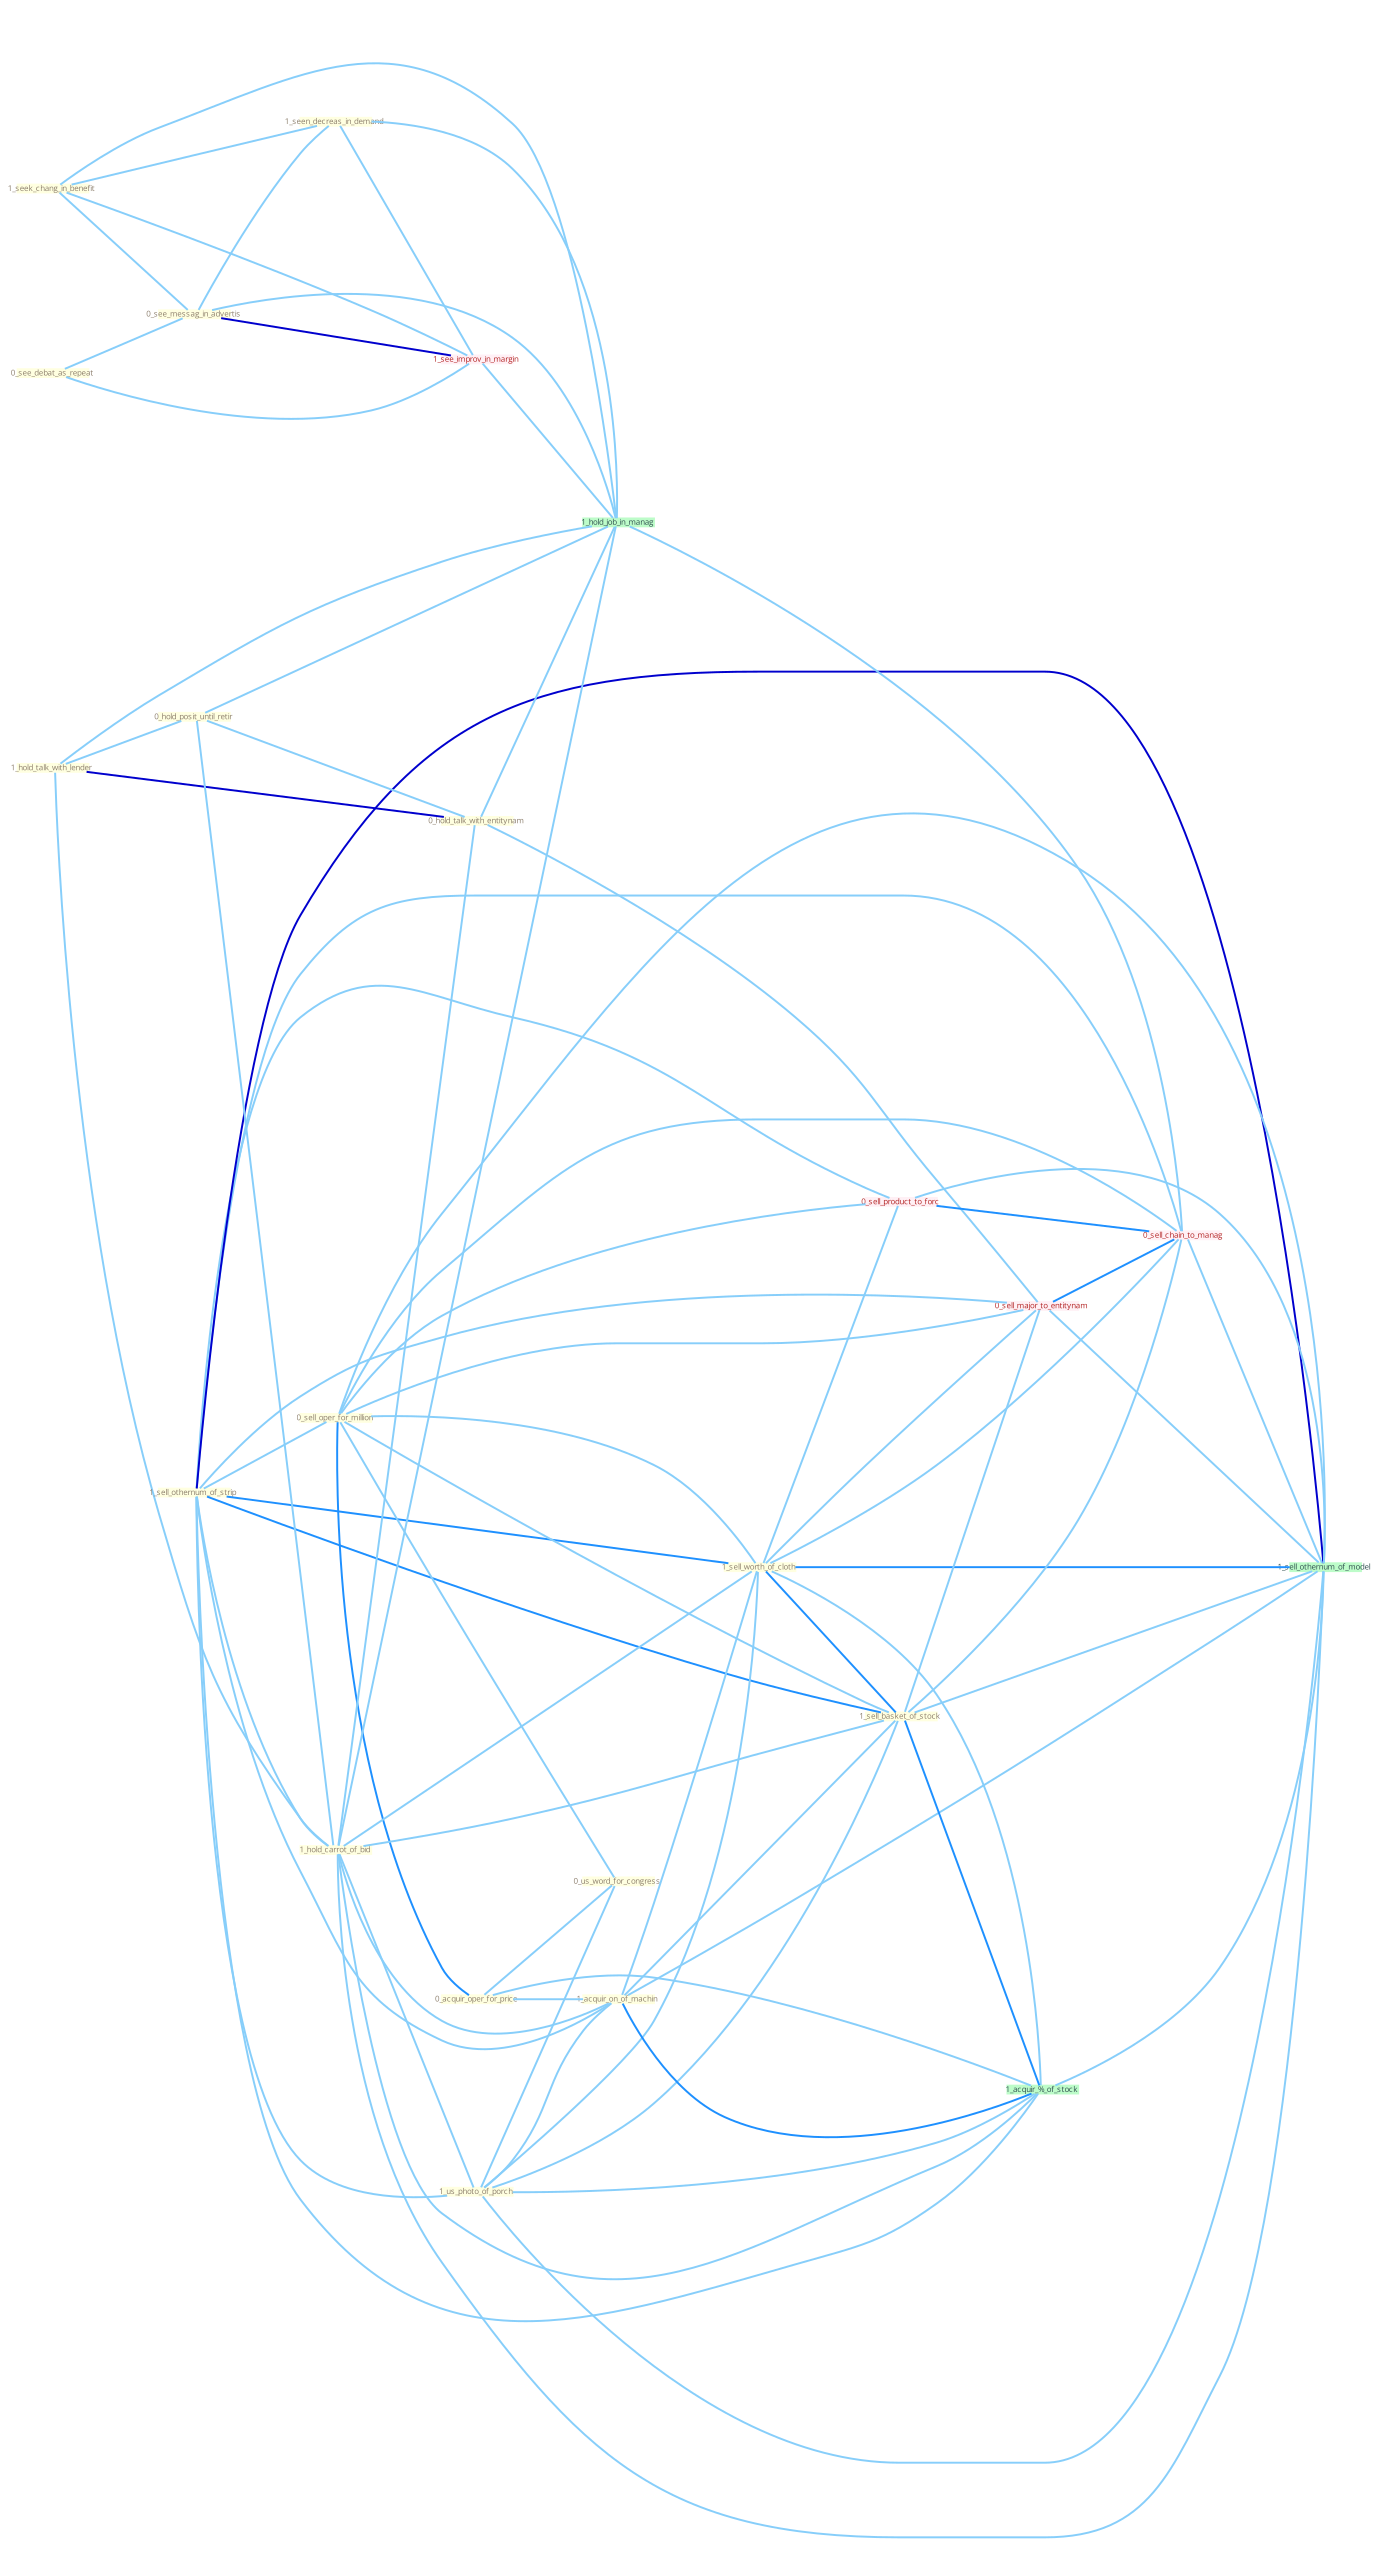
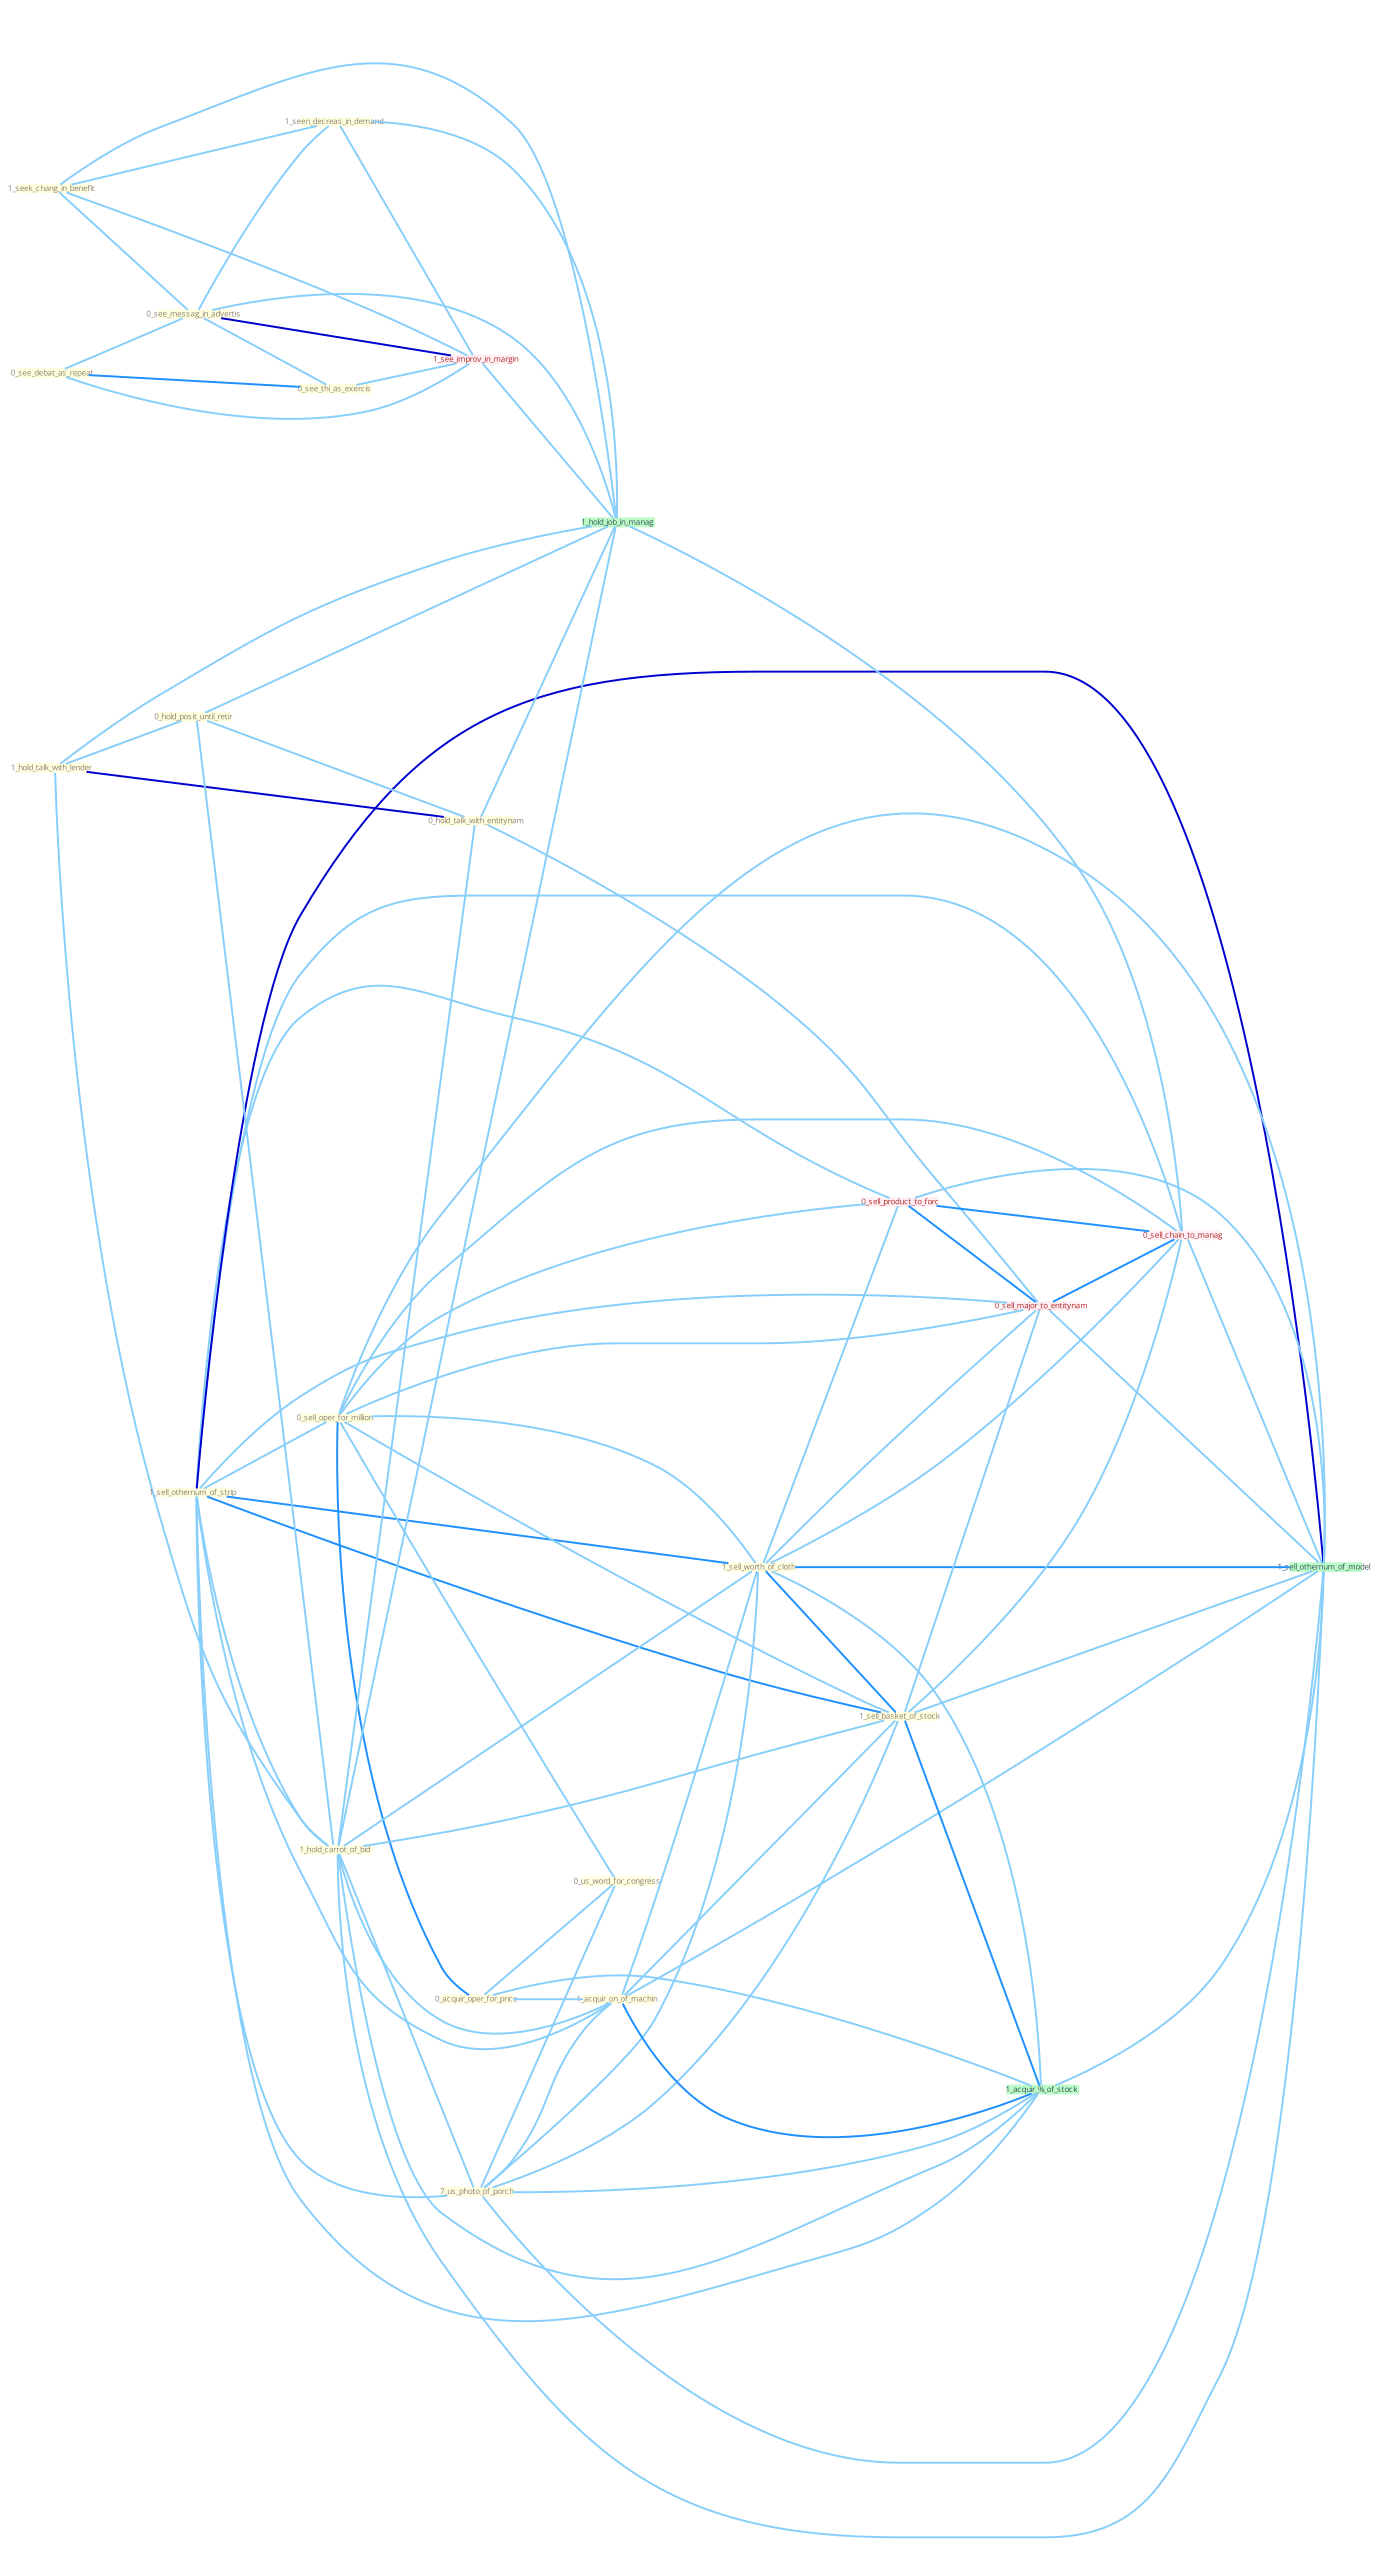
node "0_see_thi_as_exercis": added
edge "0_sell_product_to_forc" -- "0_sell_major_to_entitynam": added
node "1_us_photo_of_porch": label "1_us_photo_of_porch" -> "7_us_photo_of_porch"
